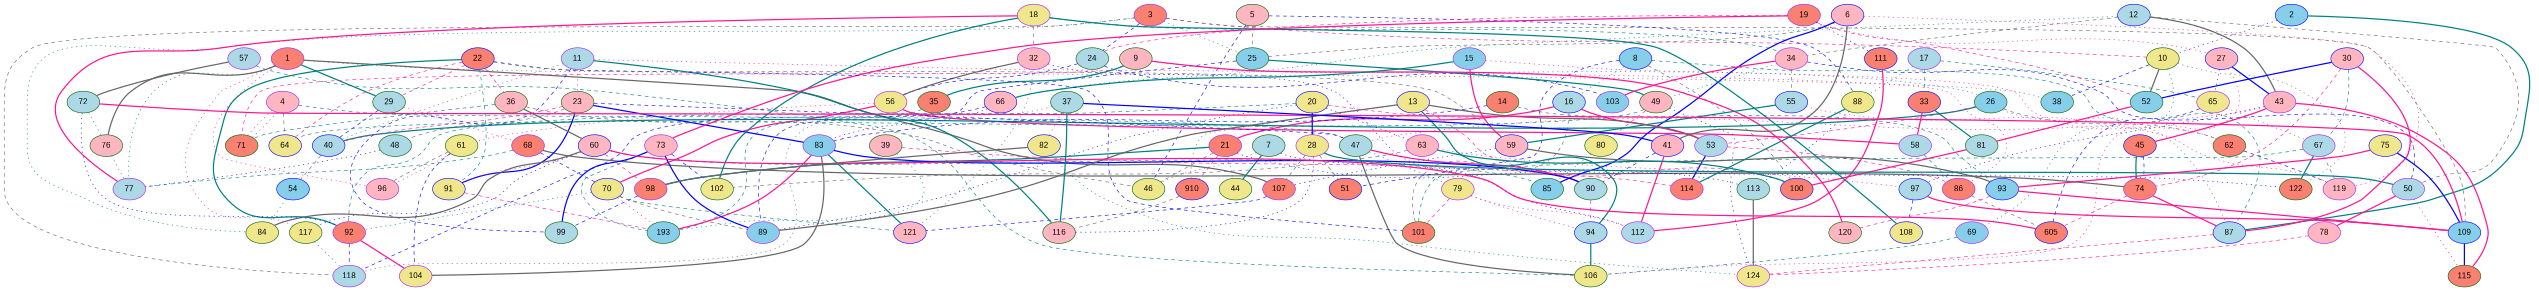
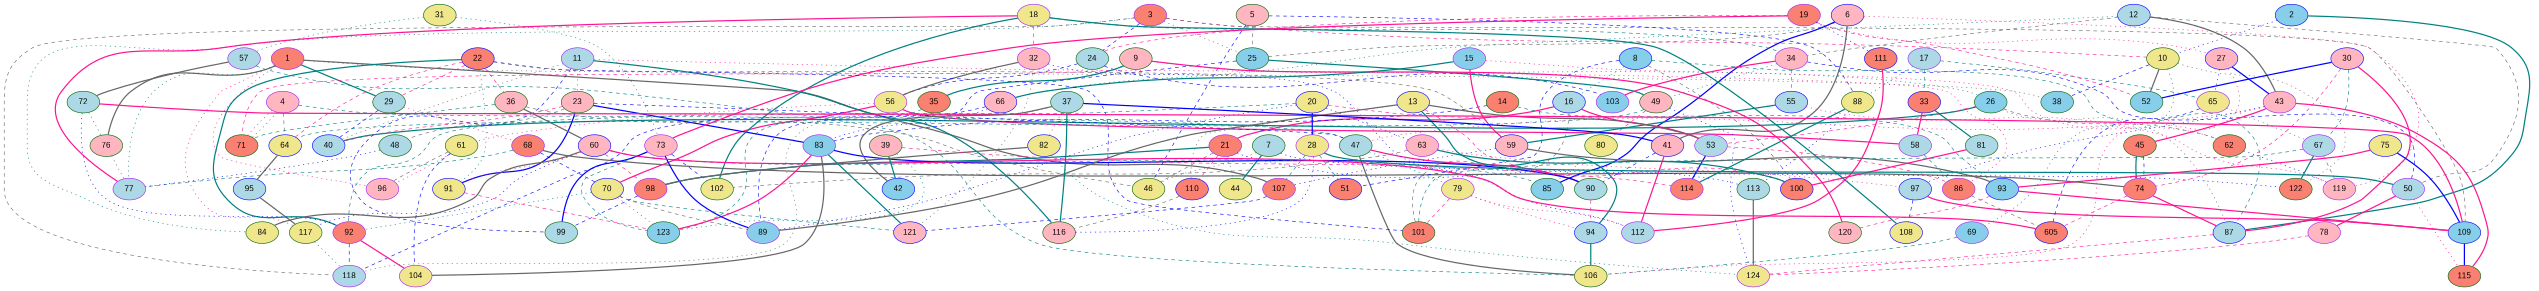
node "31": added
edge "52" -- "81": removed
edge "22" -- "91": style dashed -> dotted
node "45": color blue -> darkgreen
edge "62" -- "119": style dashed -> dotted
node "95": added
node "54": removed
node "42": added
node "910": label "910" -> "110"
node "193": label "193" -> "123"
